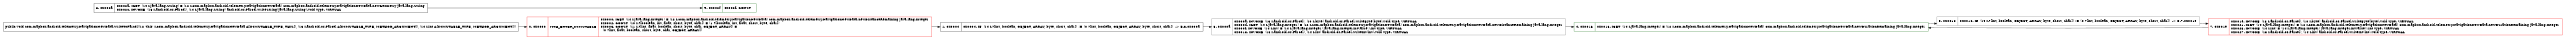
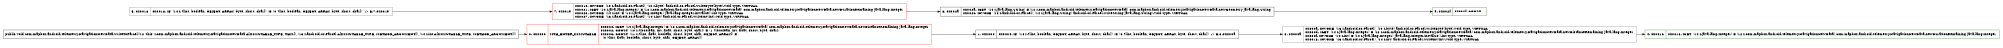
edge "4: 0x0016" -> "5: 0x0018": removed
edge "7: 0x001e" -> "4: 0x0016": now "7: 0x001e" -> "8: 0x002a"
